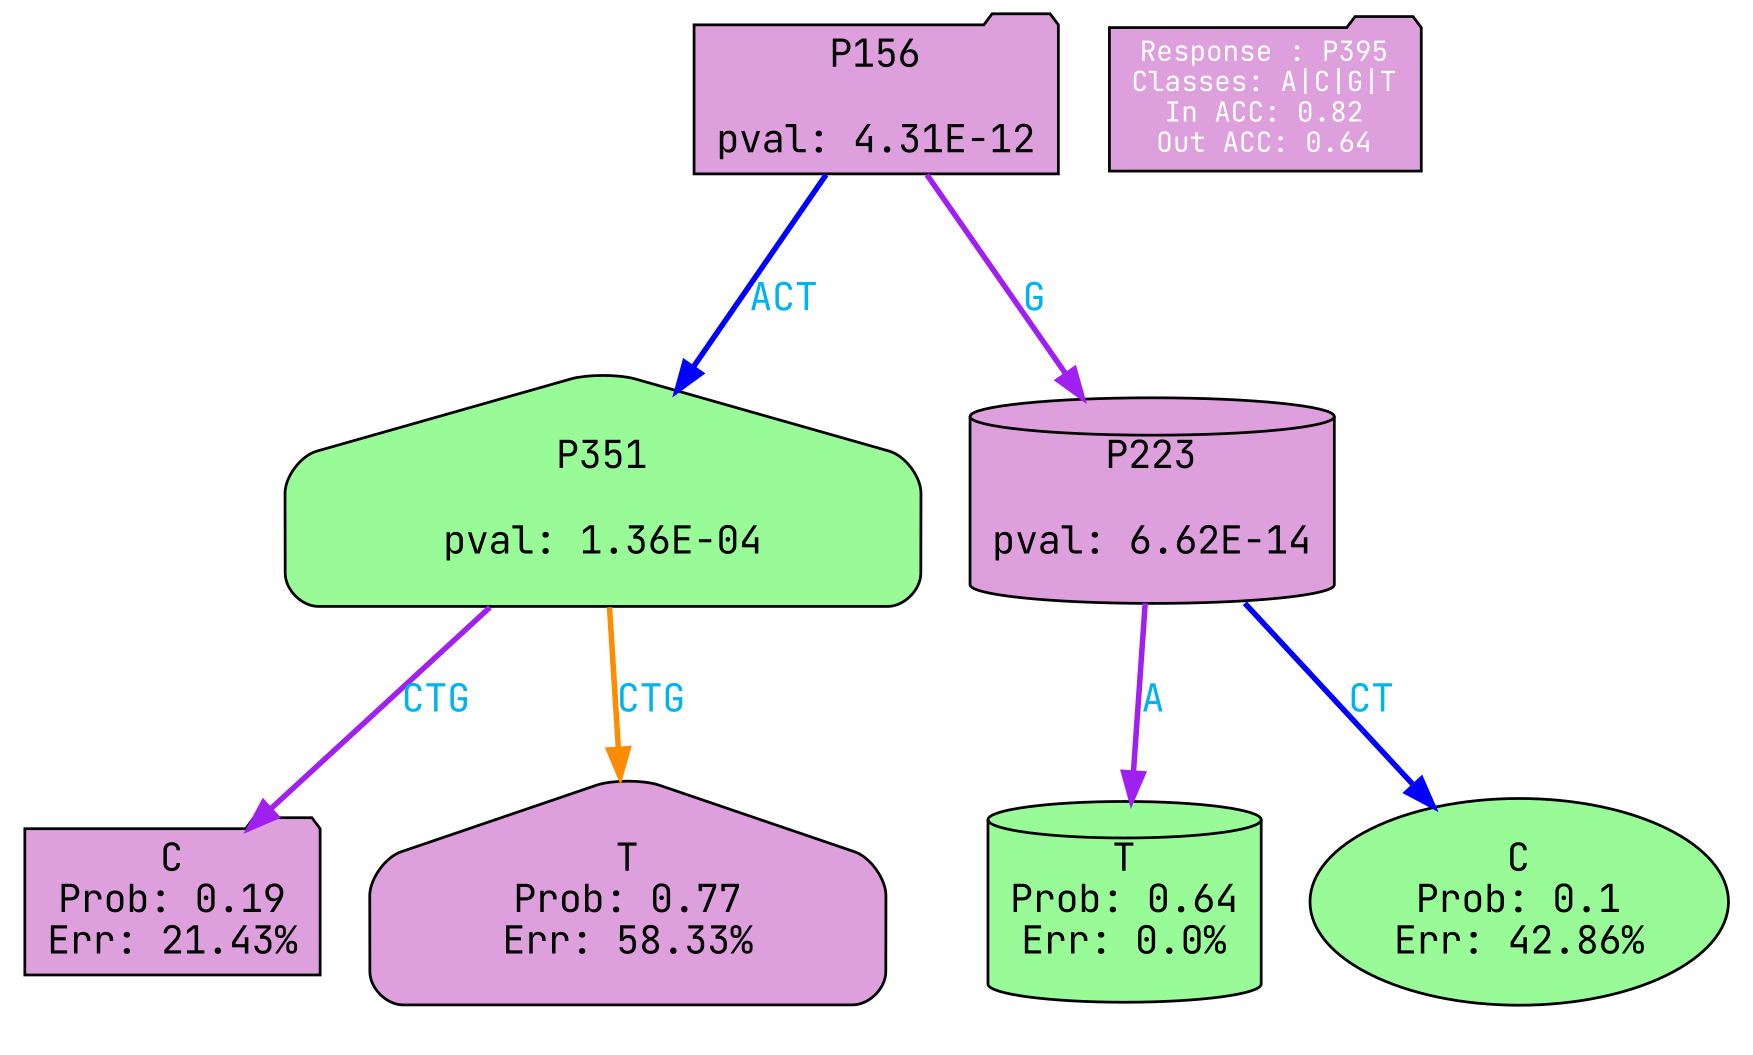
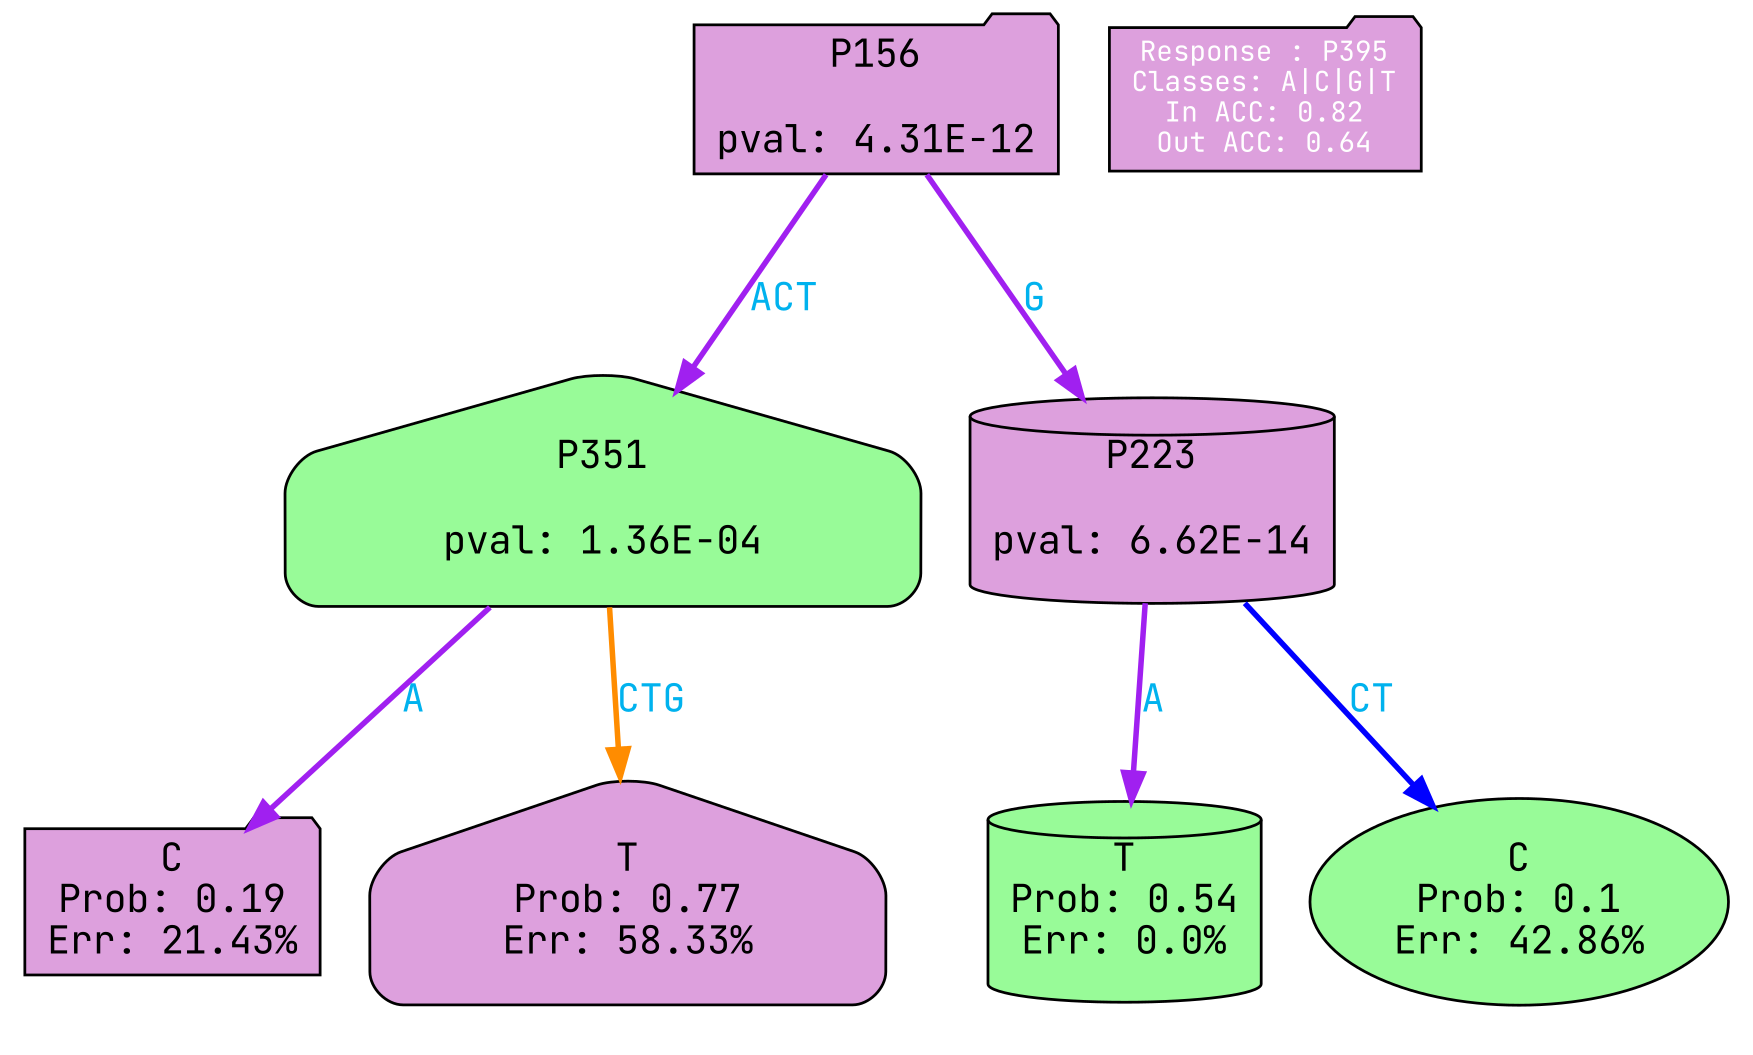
edge "P156 pval: 4.31E-12" -> "P351 pval: 1.36E-04": color blue -> purple
edge "P351 pval: 1.36E-04" -> "C Prob: 0.19 Err: 21.43%": label "CTG" -> "A"
node "T Prob: 0.64 Err: 0.0%": label "T Prob: 0.64 Err: 0.0%" -> "T Prob: 0.54 Err: 0.0%"
